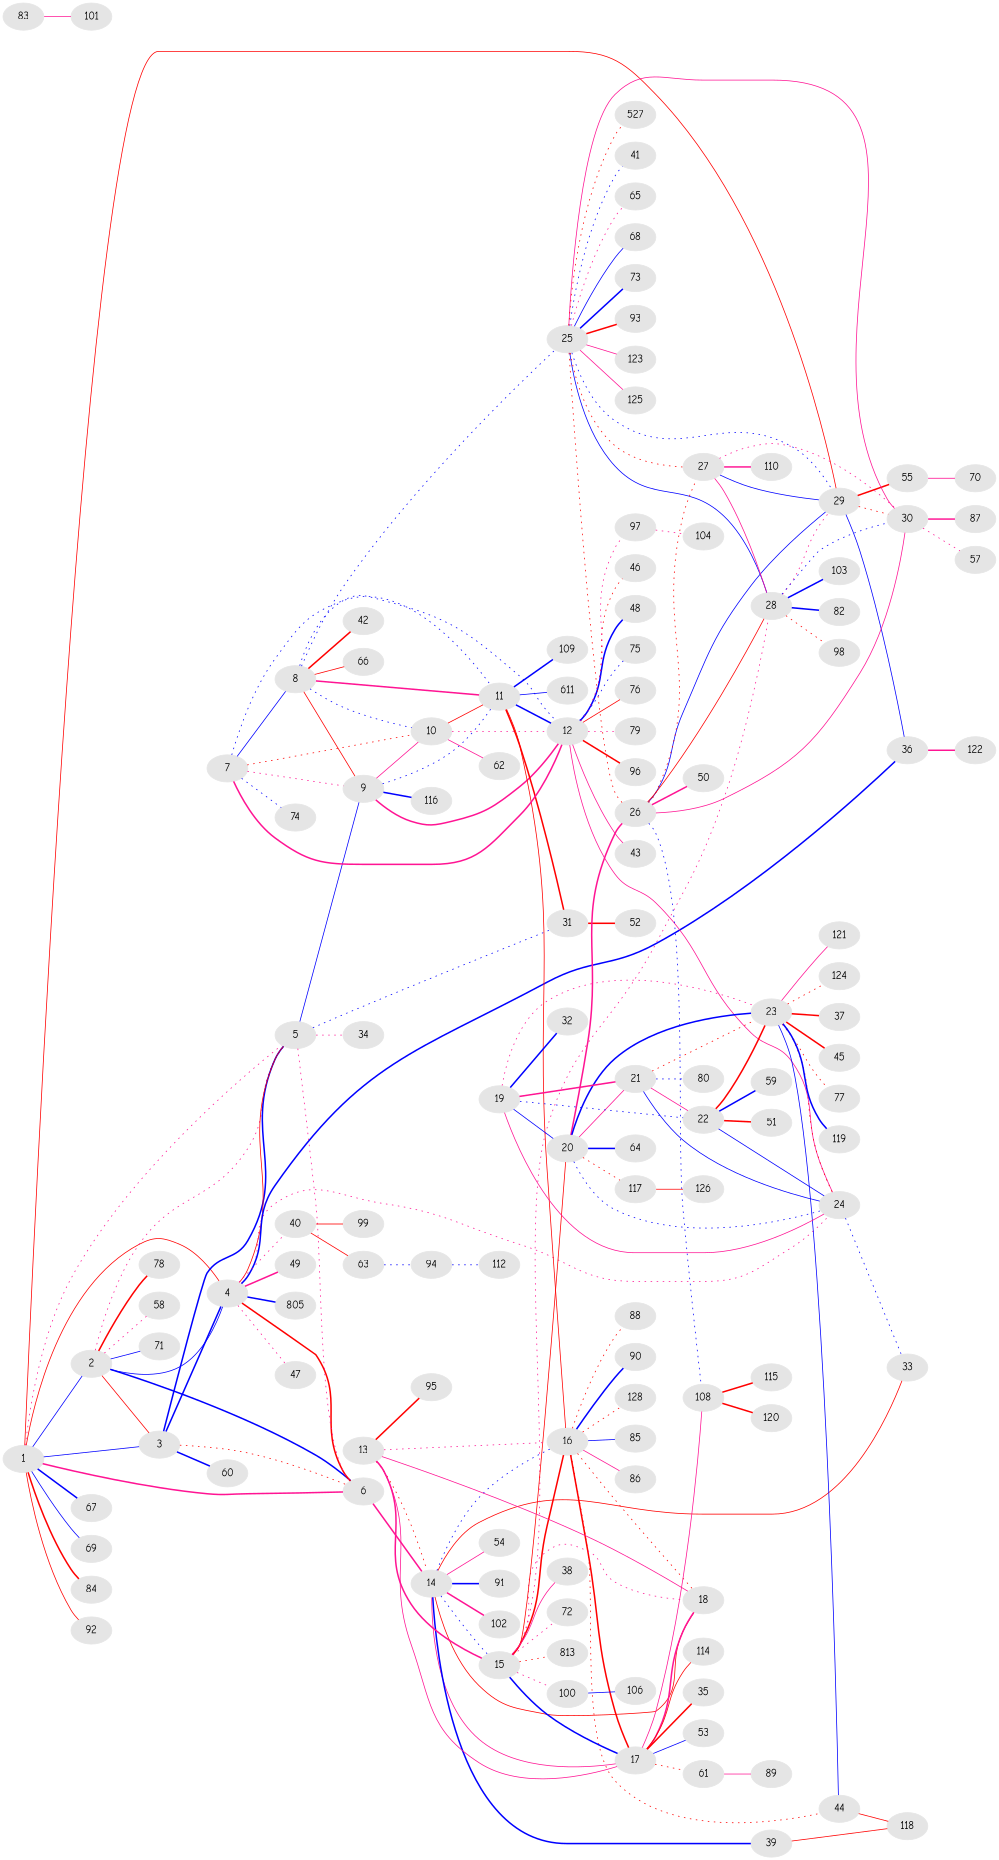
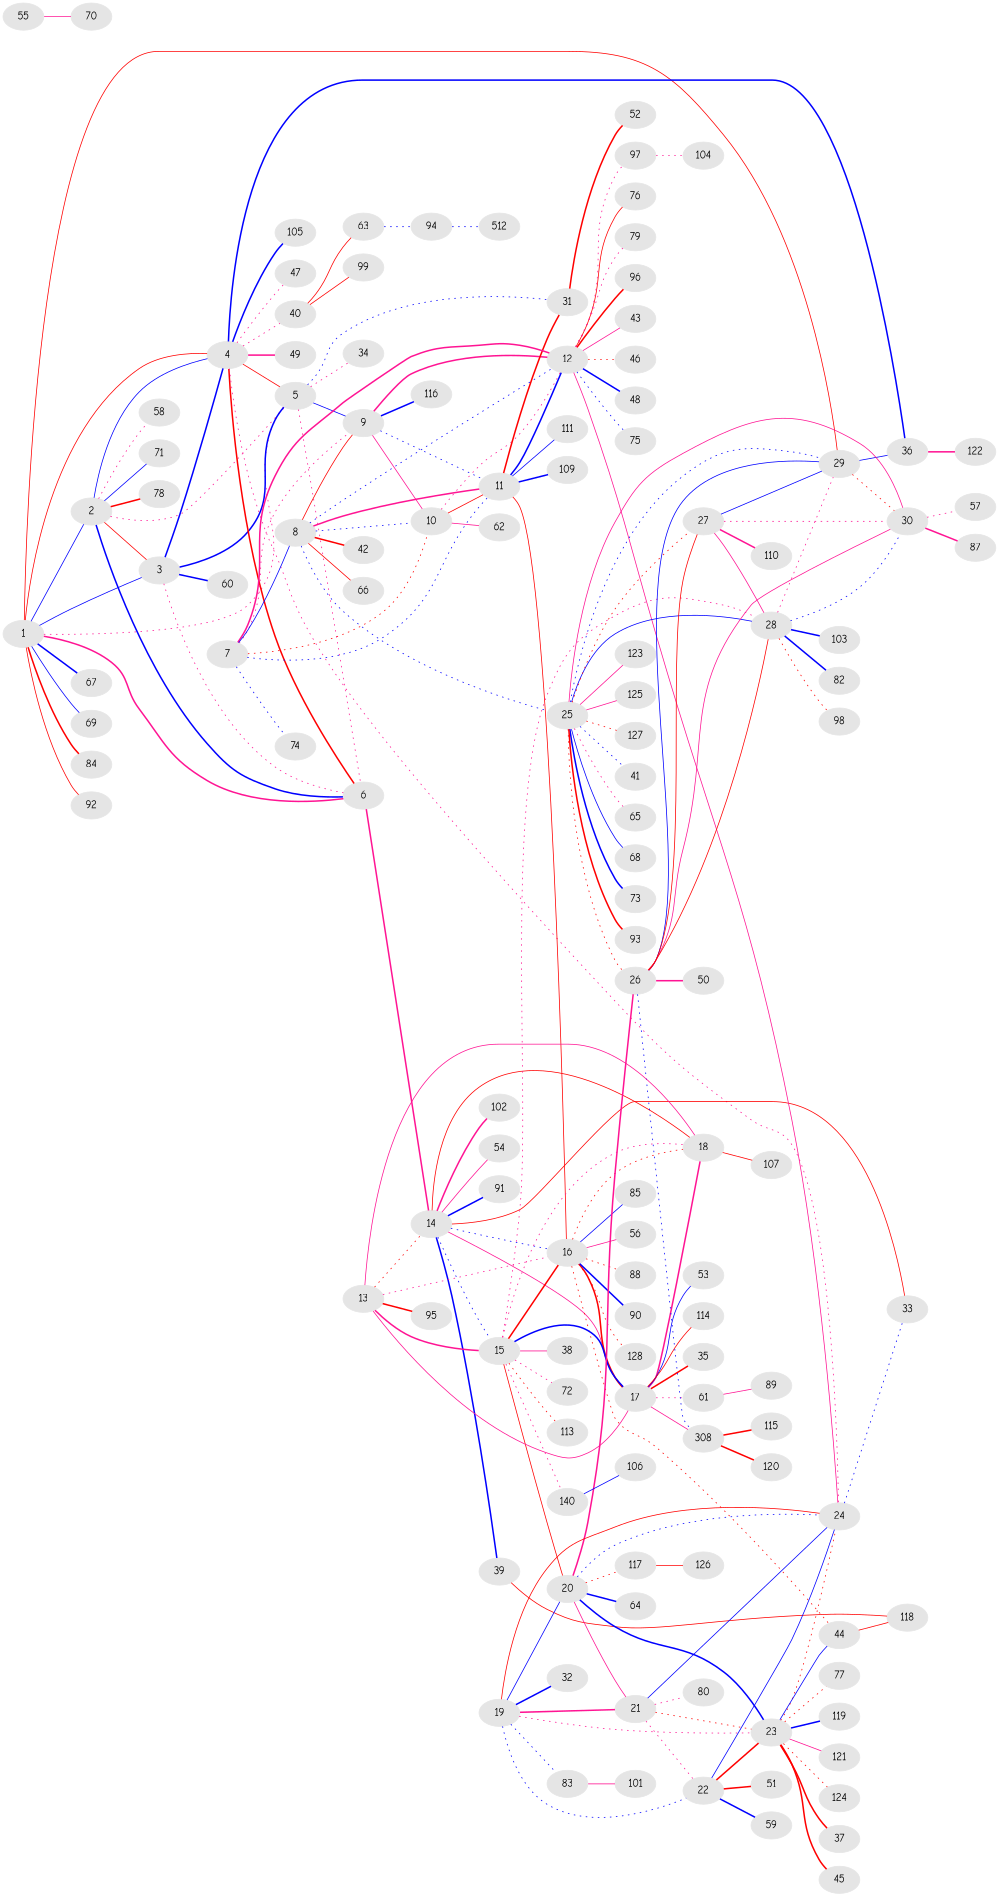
node "527": label "527" -> "127"
edge "55" -- "29": removed
edge "27" -- "26": style dotted -> solid
node "611": label "611" -> "111"
edge "21" -- "80": color blue -> deeppink
edge "21" -- "22": style solid -> dotted
node "107": added
edge "19" -- "24": color deeppink -> red
node "112": label "112" -> "512"
node "805": label "805" -> "105"
node "108": label "108" -> "308"
edge "3" -- "6": color red -> deeppink
node "86": label "86" -> "56"
node "813": label "813" -> "113"
node "100": label "100" -> "140"
edge "19" -- "83": added
edge "17" -- "61": color red -> deeppink
